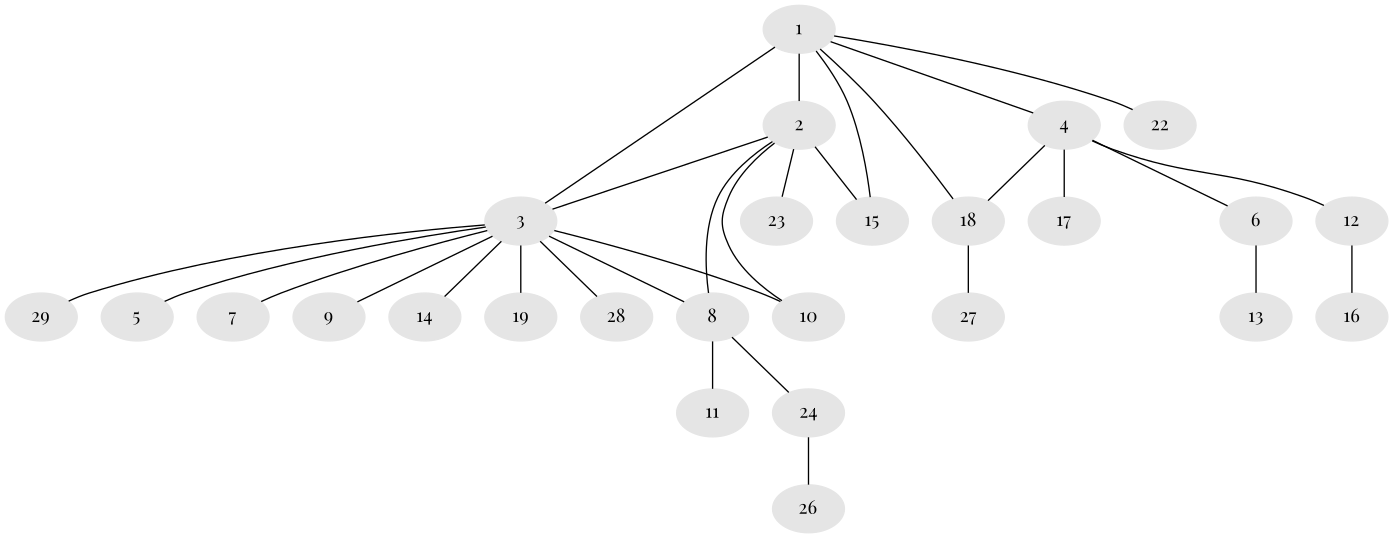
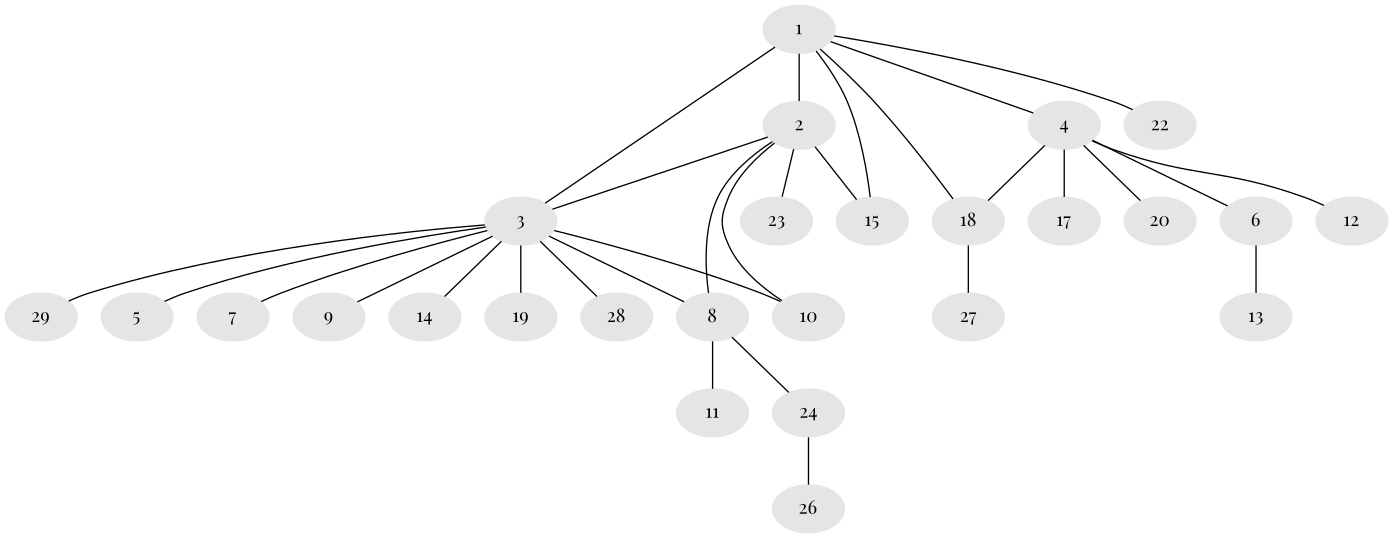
node "20": added
node "16": removed
